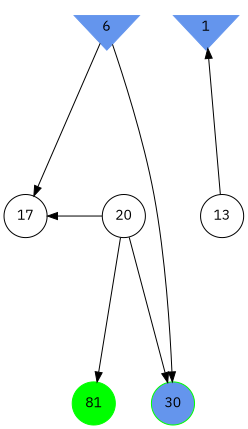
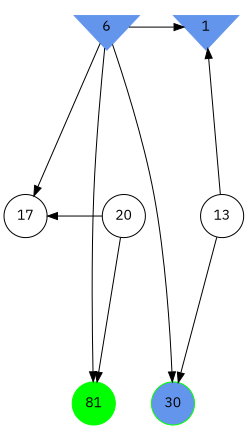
edge "6" -> "1": added
edge "6" -> "81": added
edge "20" -> "30": now "13" -> "30"
